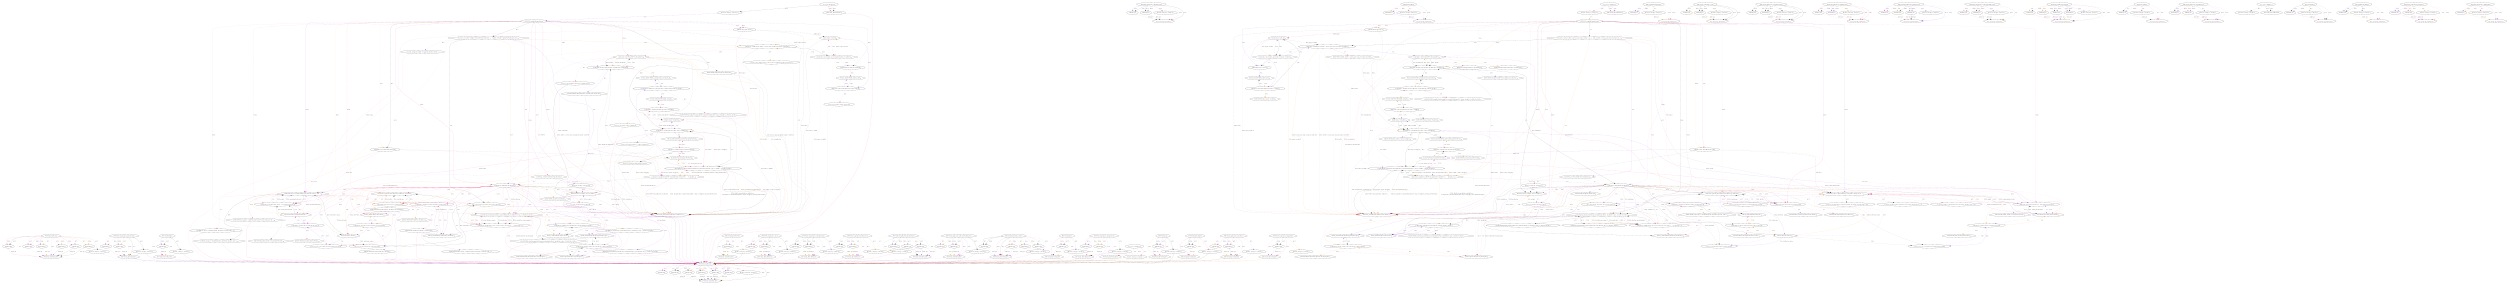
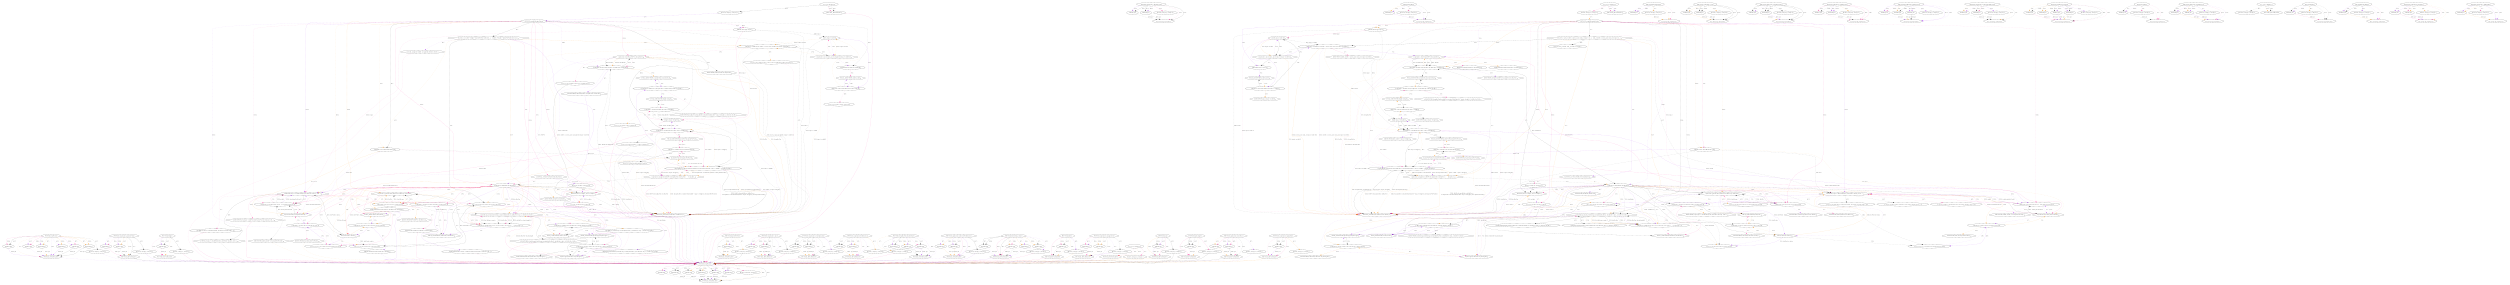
node "<(LOCAL,size_t width: size_t)<SUB>3</SUB>>": added
